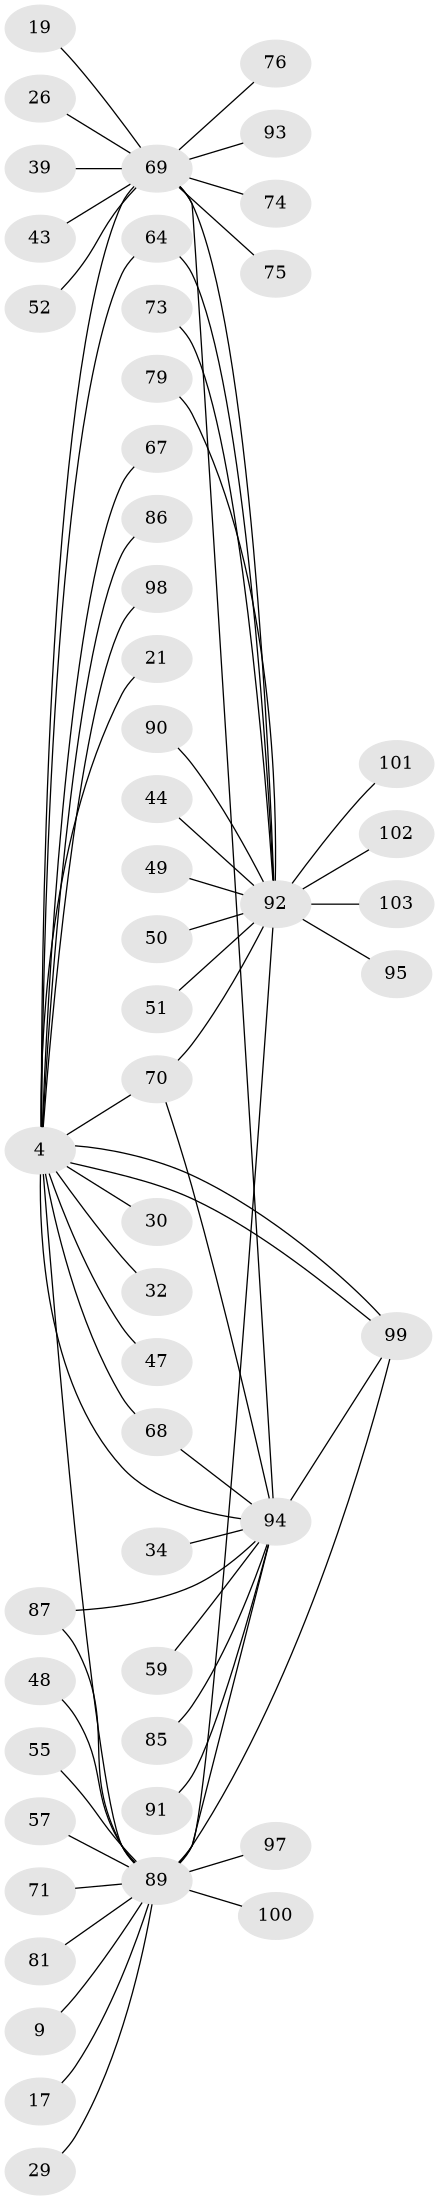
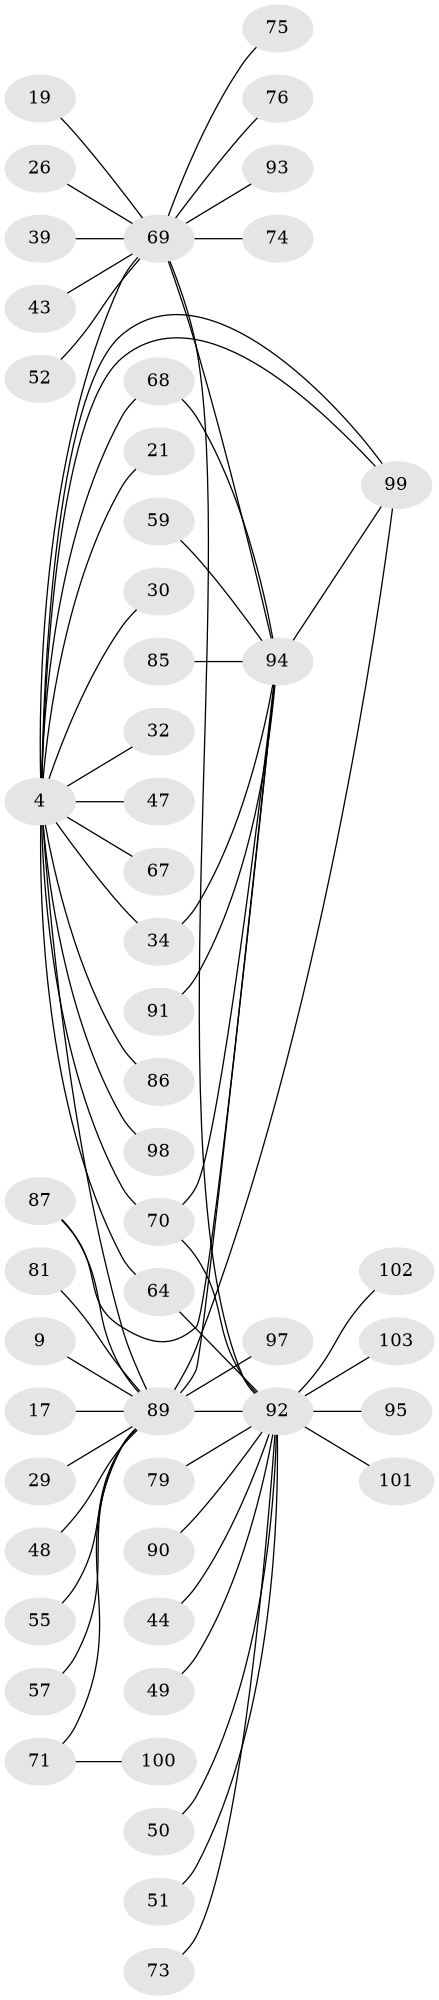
edge "4" -- "94": now "4" -- "34"
edge "89" -- "100": now "71" -- "100"
